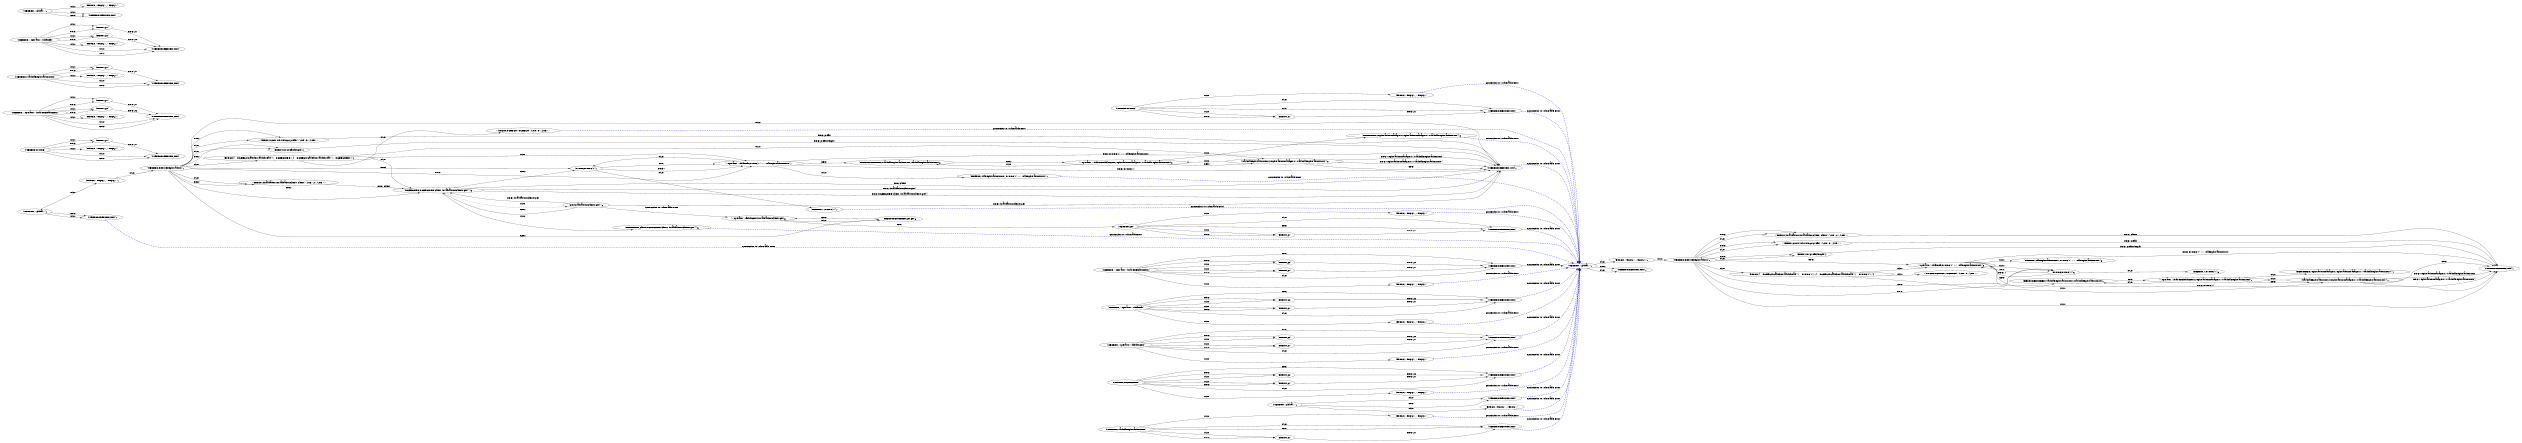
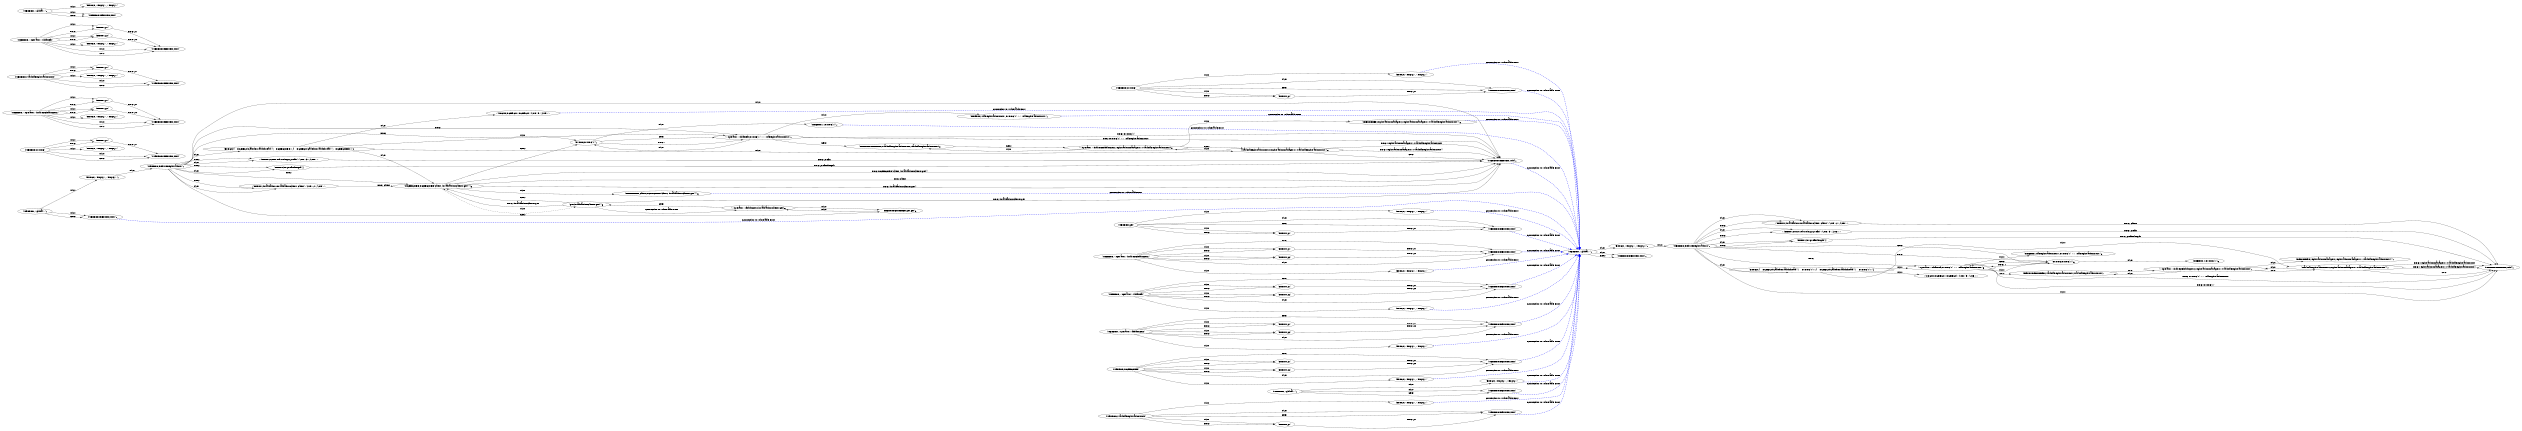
edge "(FIELD_IDENTIFIER,get,get)" -> "(<operator>.fieldAccess,invalidation_client_.get)": label "CFG: " -> "AST: "
edge "(<operator>.fieldAccess,invalidation_client_.get)" -> "(METHOD,get)": now "(<operator>.fieldAccess,invalidation_client_.get)" -> "(get,invalidation_client_.get())"
